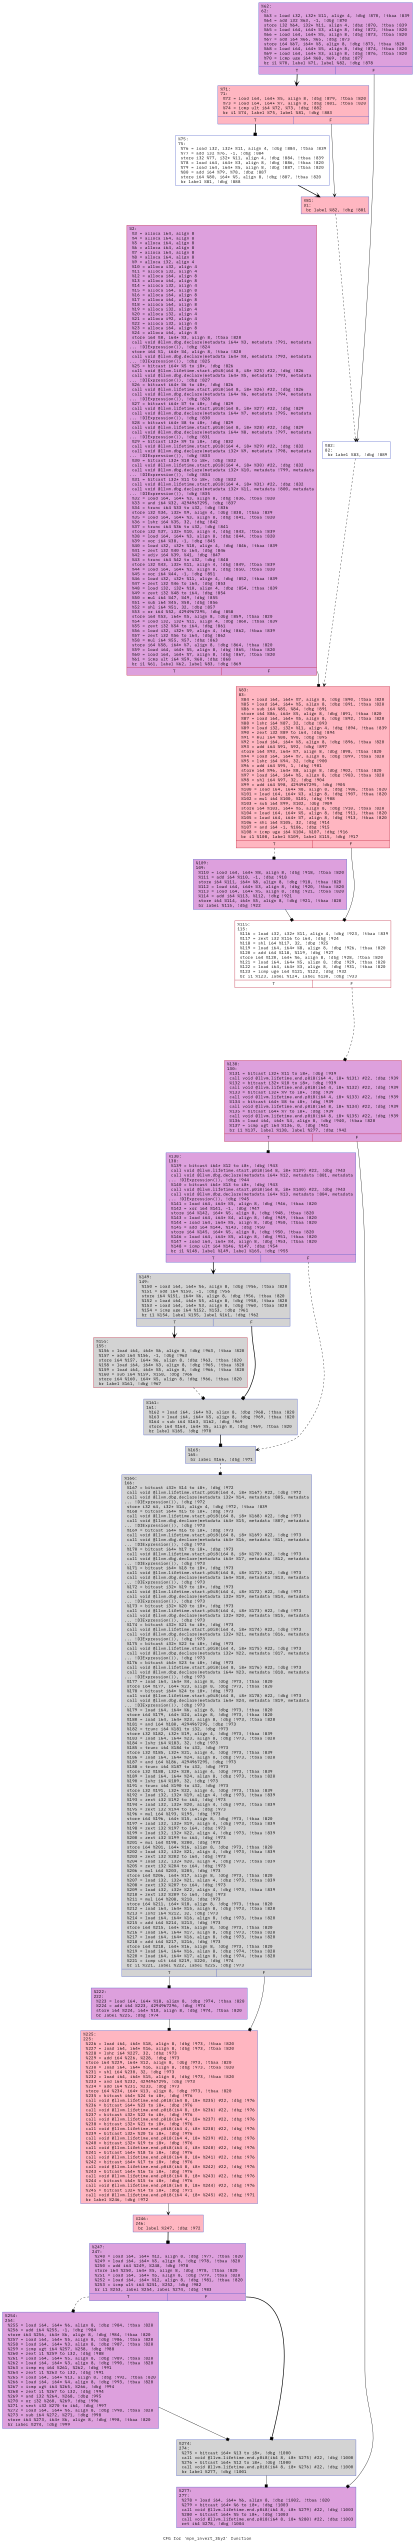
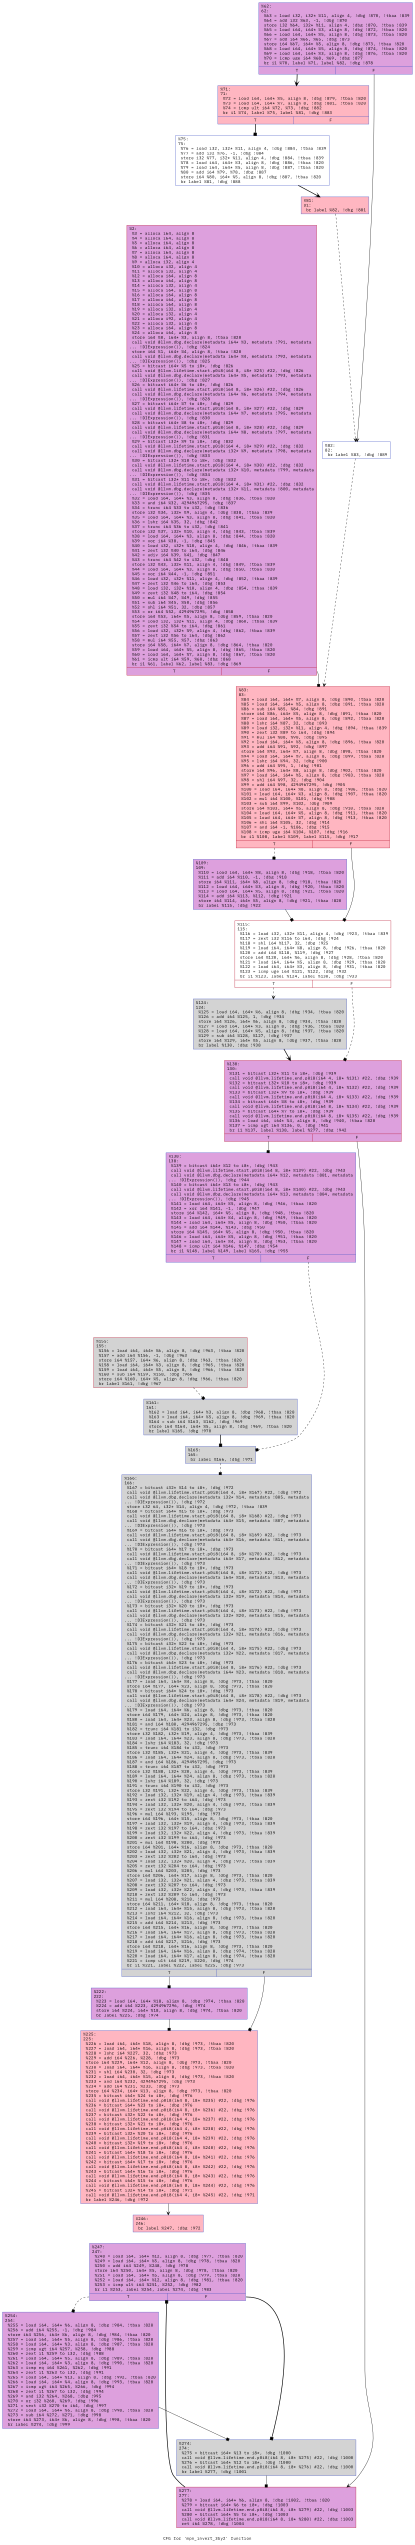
edge "%71:" -> "%81:": removed
node "%124:": added
node "%149:": removed
edge "%138:" -> "%165:": arrowhead vee -> box
edge "%130:" -> "%277:": arrowhead box -> vee
edge "%246:" -> "%247:": now "%277:" -> "%247:"
node "%277:": color #3d50c3ff -> #b70d28ff
